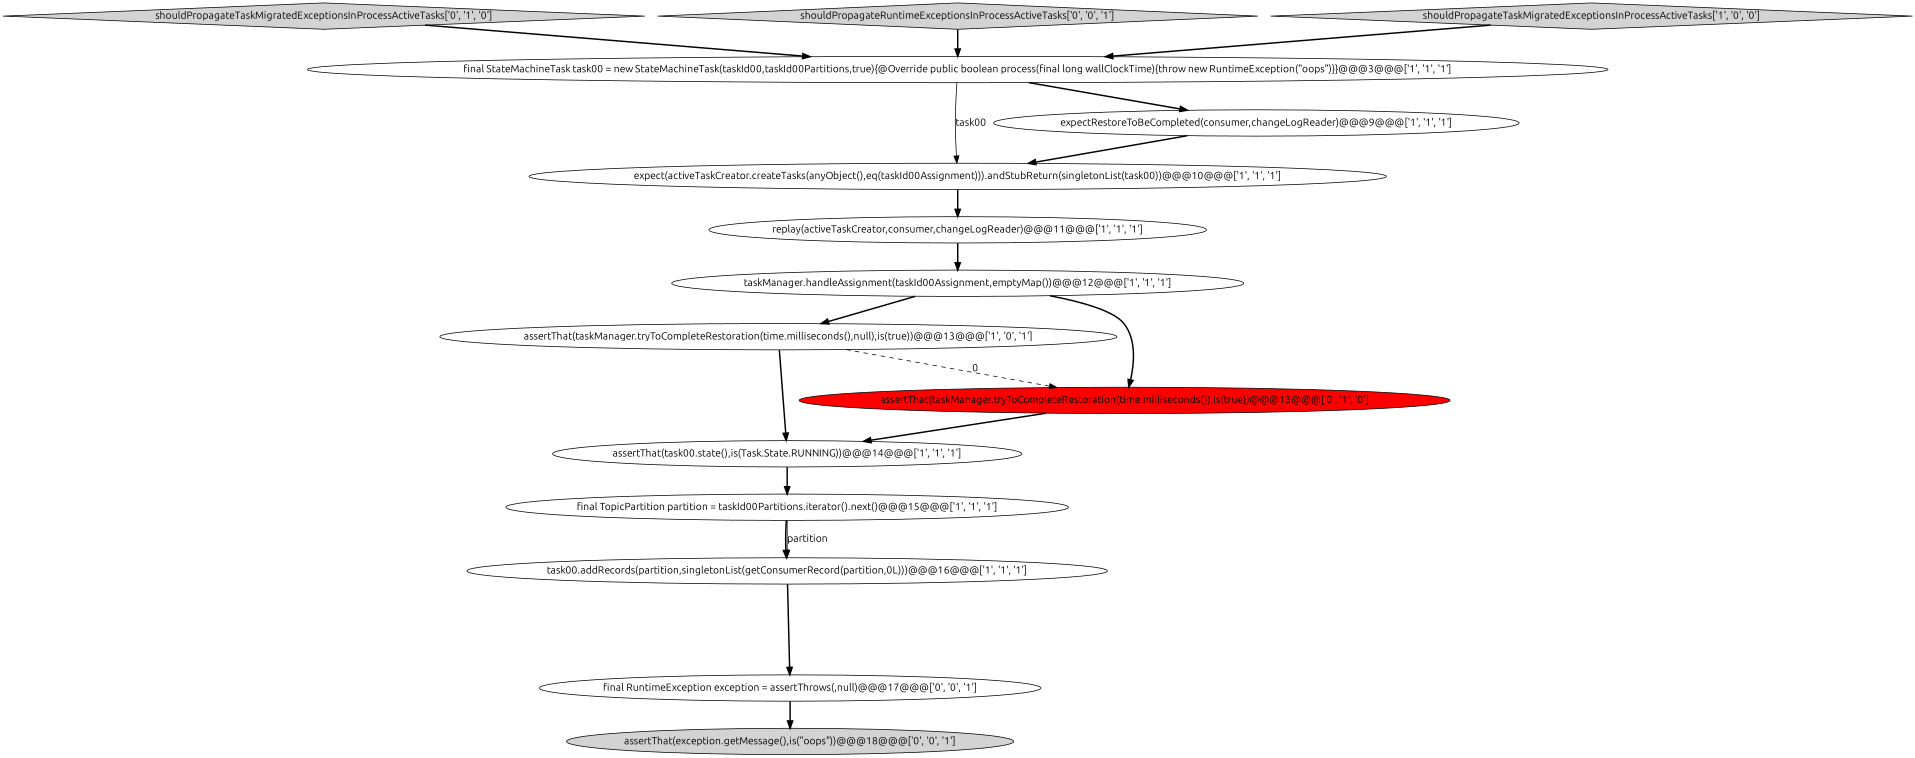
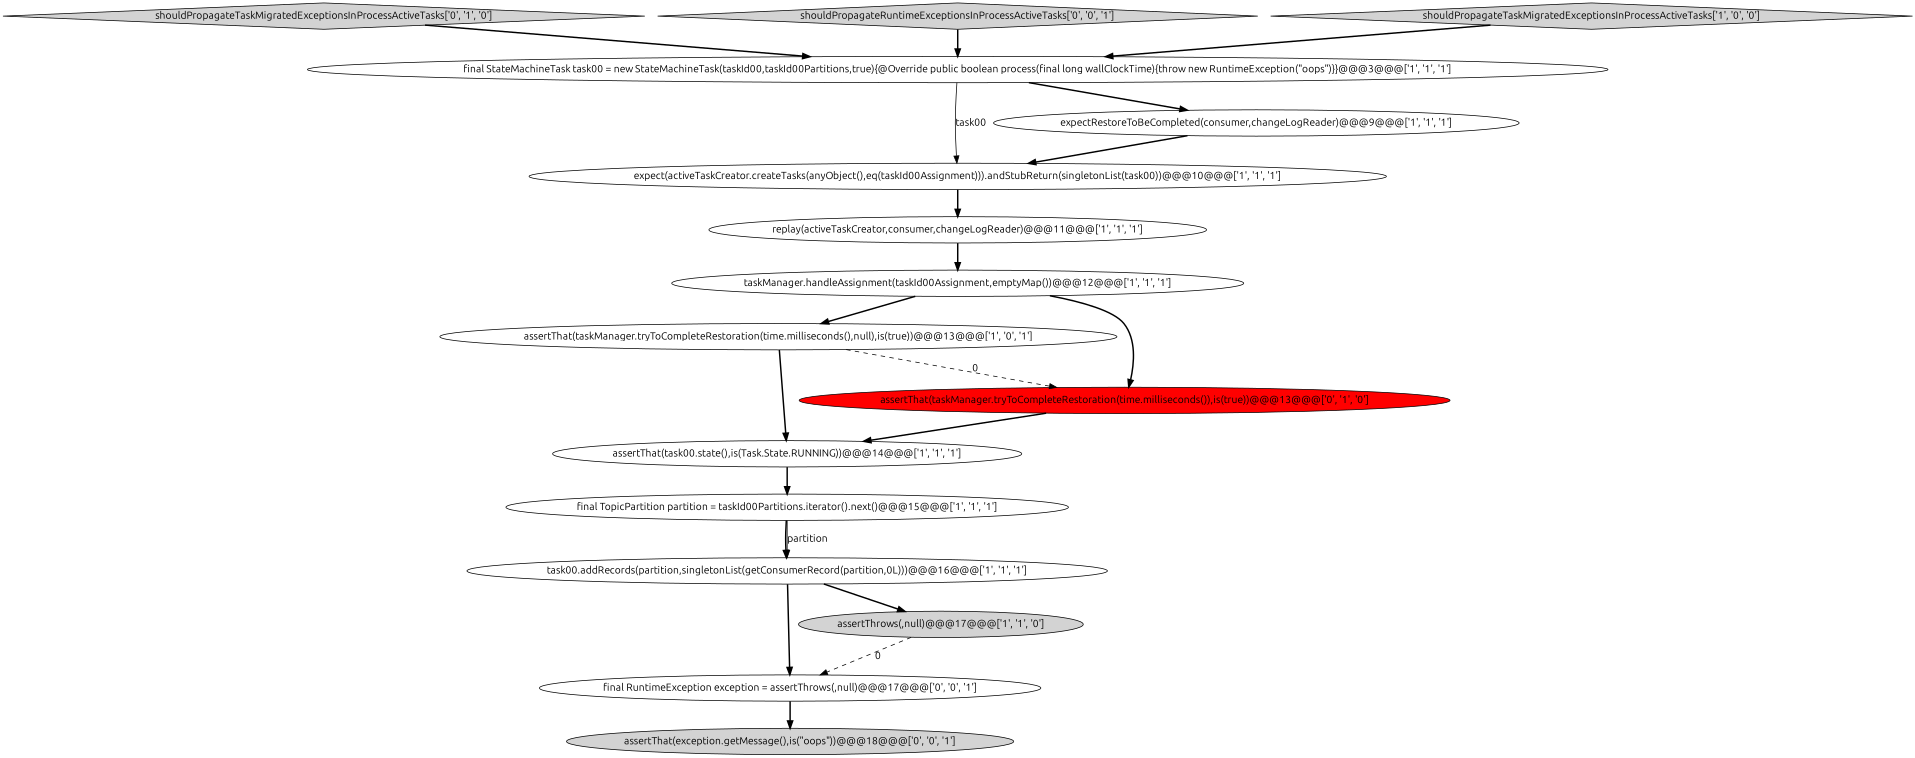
node "assertThrows(,null)@@@17@@@['1', '1', '0']": added
